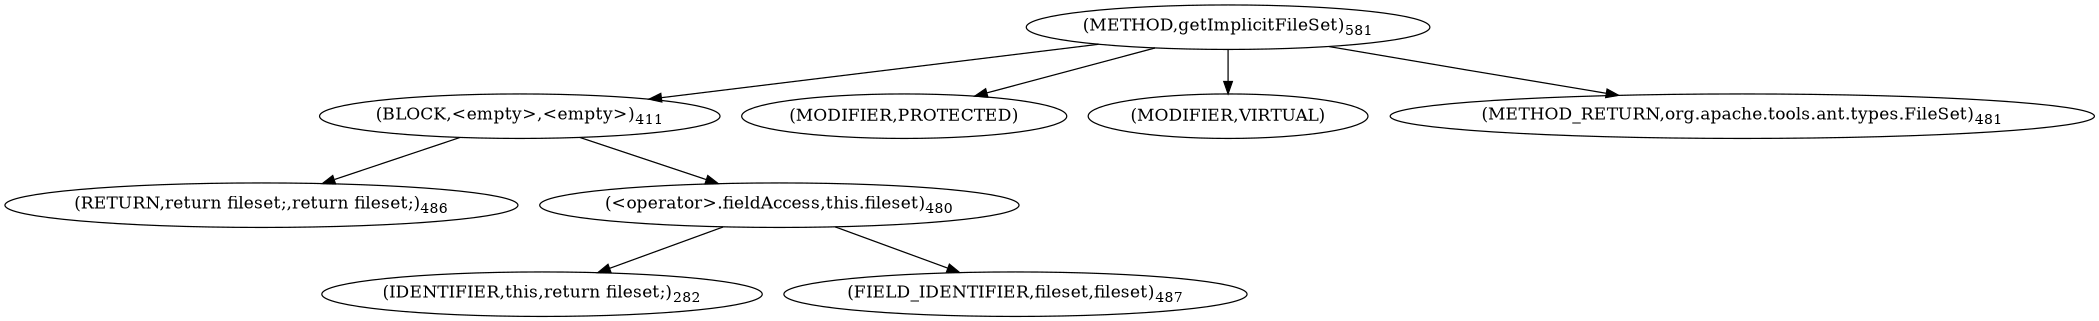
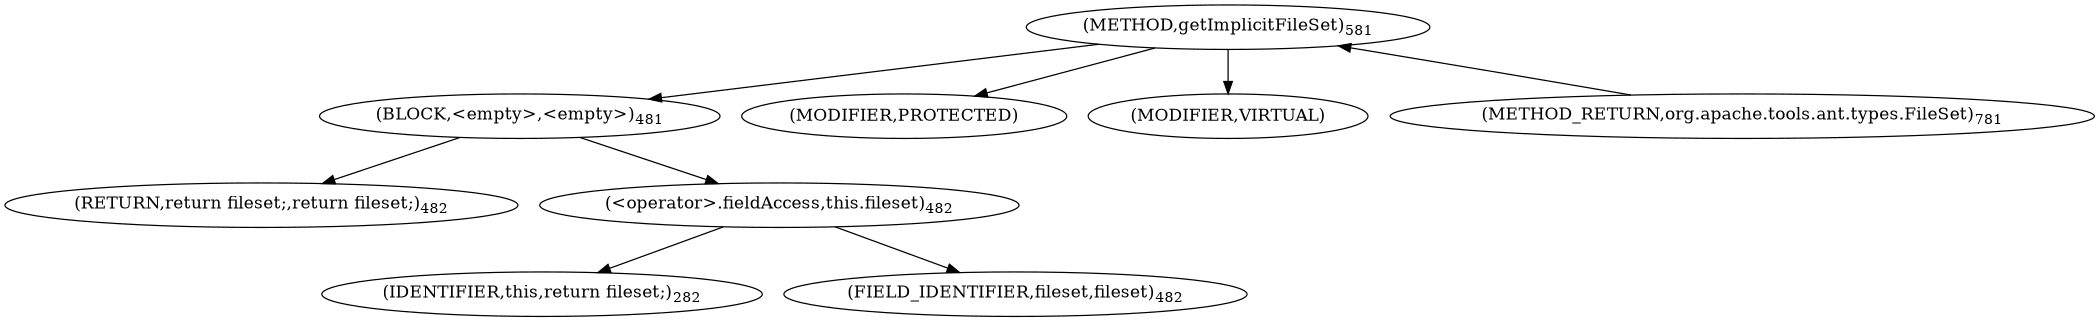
edge "(METHOD,getImplicitFileSet)" -> "(METHOD_RETURN,org.apache.tools.ant.types.FileSet)": reversed
node "(BLOCK,<empty>,<empty>)": text "411" -> "481"
node "(METHOD_RETURN,org.apache.tools.ant.types.FileSet)": text "481" -> "781"
node "(RETURN,return fileset;,return fileset;)": text "486" -> "482"
node "(<operator>.fieldAccess,this.fileset)": text "480" -> "482"
node "(FIELD_IDENTIFIER,fileset,fileset)": text "487" -> "482"
